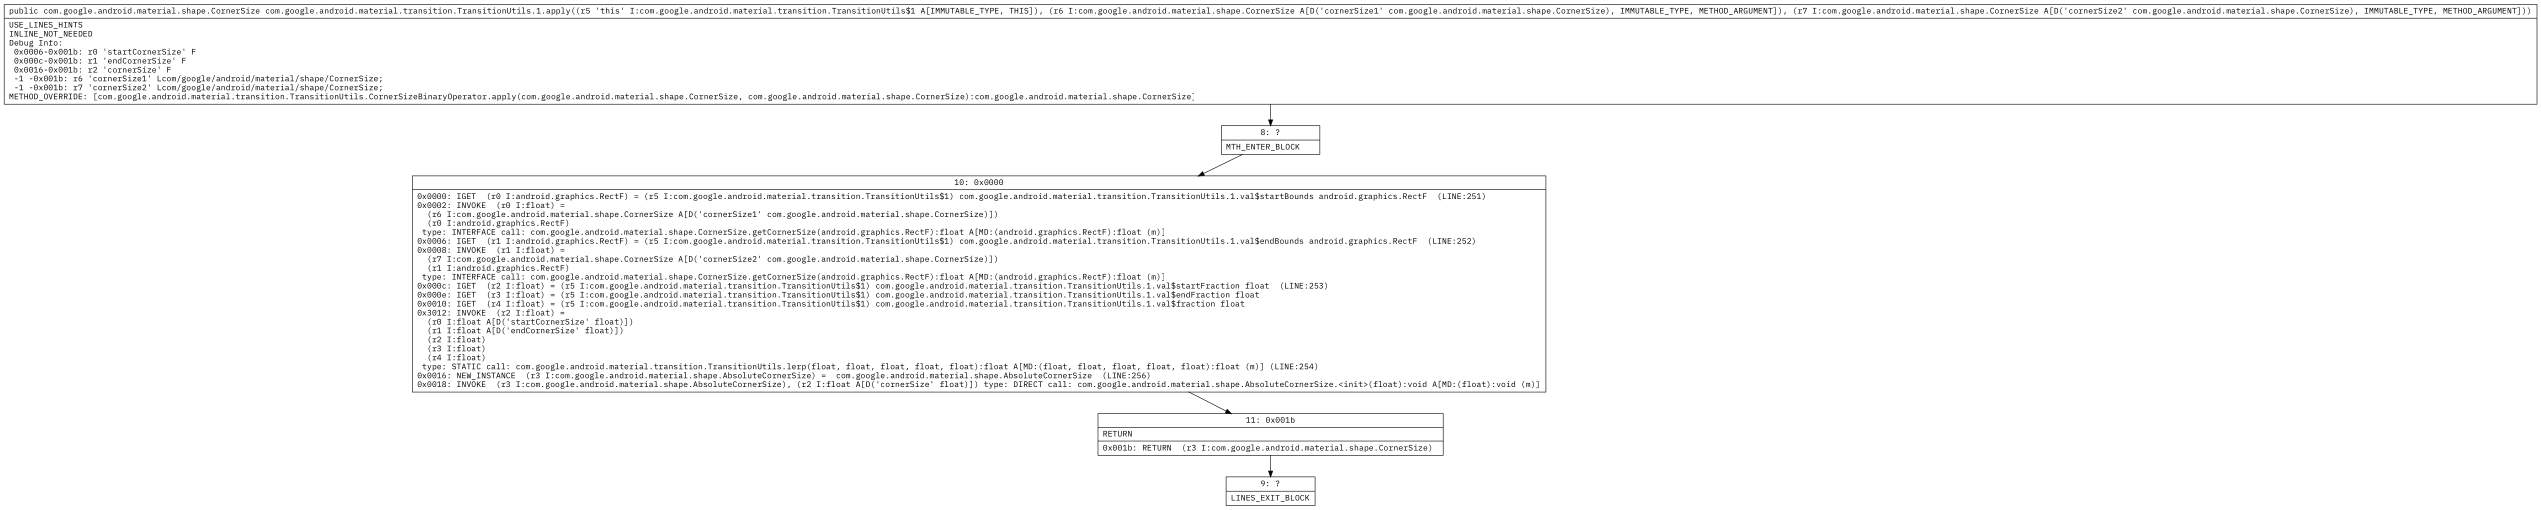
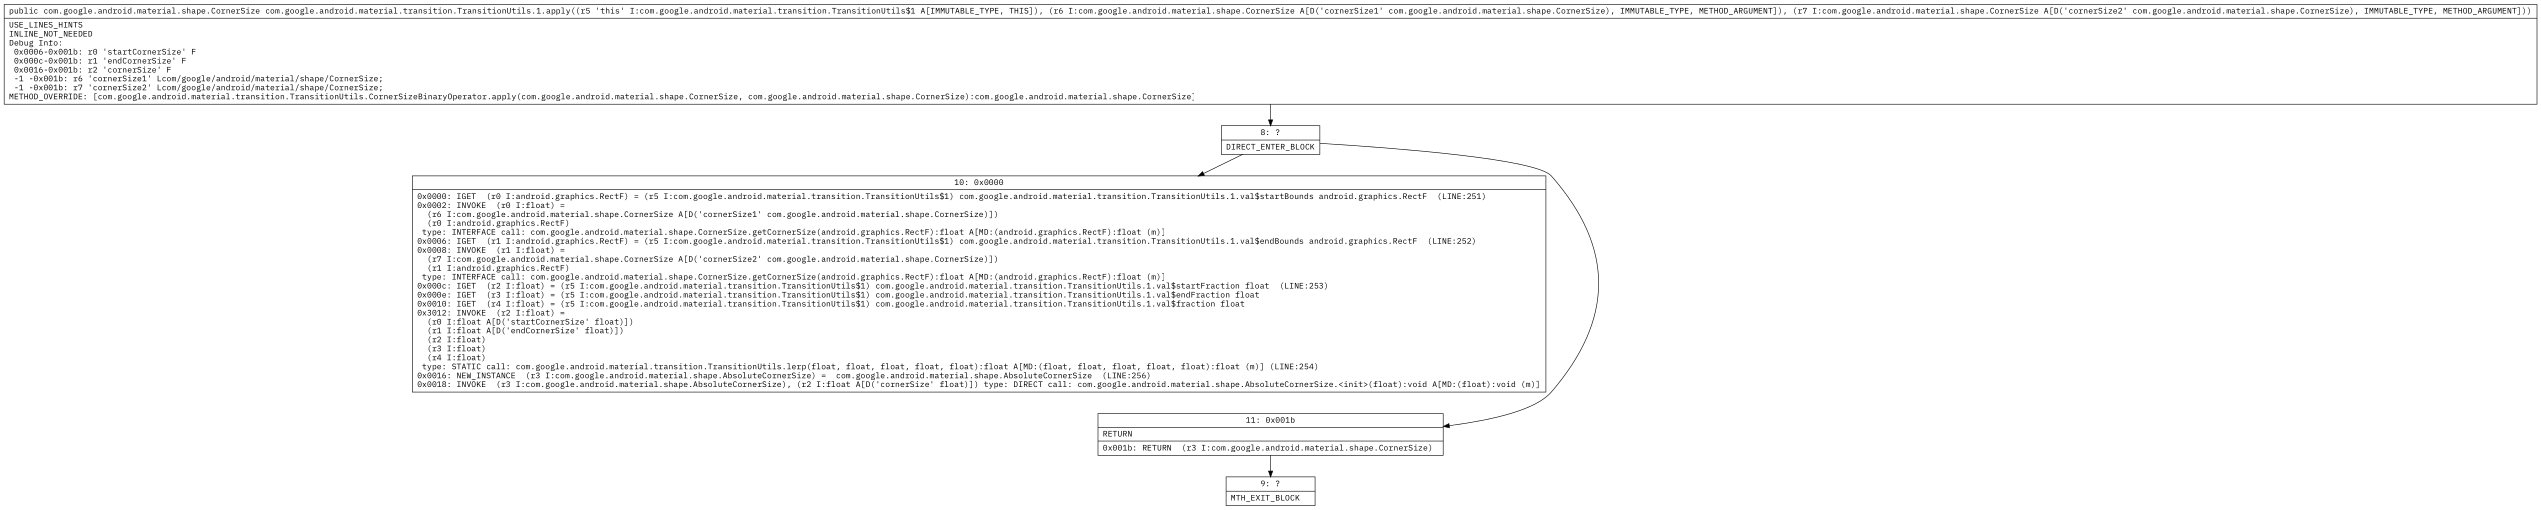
node "8: ?": text "MTH_ENTER_BLOCK" -> "DIRECT_ENTER_BLOCK"
edge "10: 0x0000" -> "11: 0x001b": now "8: ?" -> "11: 0x001b"
node "9: ?": text "LINES_EXIT_BLOCK" -> "MTH_EXIT_BLOCK"
